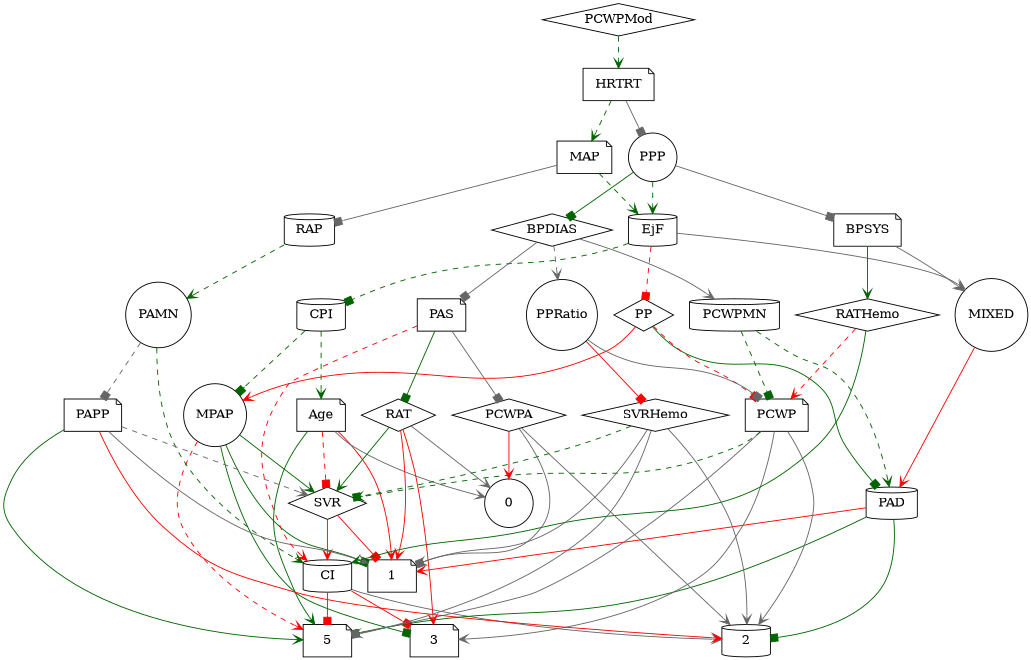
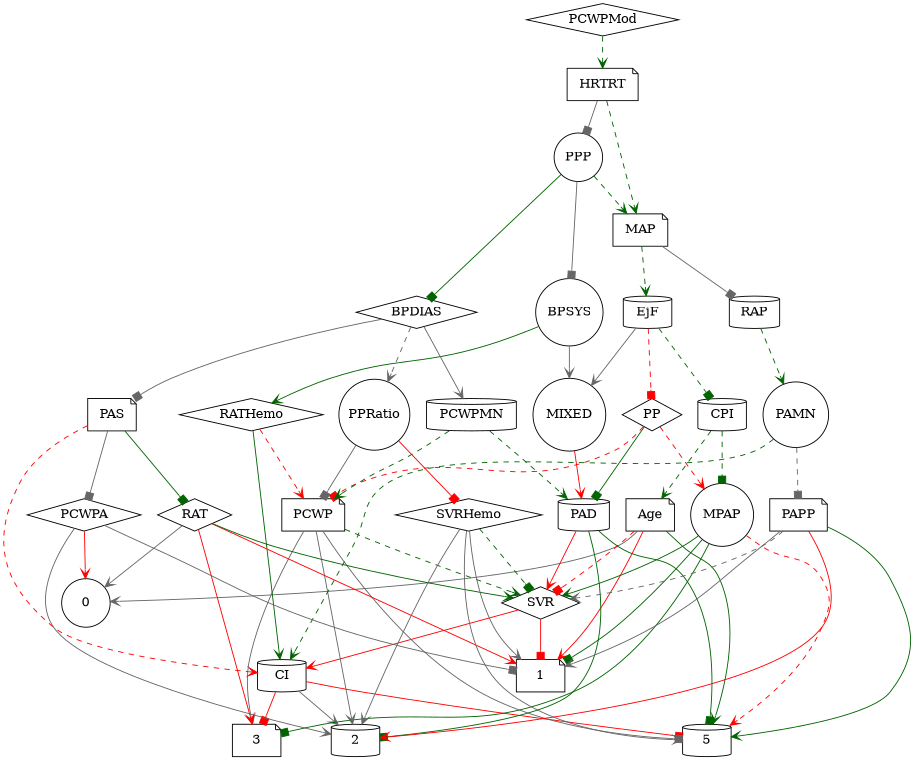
edge "PPP" -> "EjF": now "PPP" -> "MAP"
node "BPSYS": shape note -> circle
edge "PCWPMN" -> "PCWP": arrowhead box -> vee
edge "PP" -> "MPAP": style solid -> dashed
edge "PAD" -> "1": now "PAD" -> "SVR"
node "5": shape note -> cylinder
